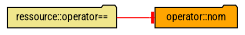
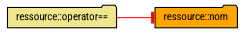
node "operator::nom": label "operator::nom" -> "ressource::nom"
